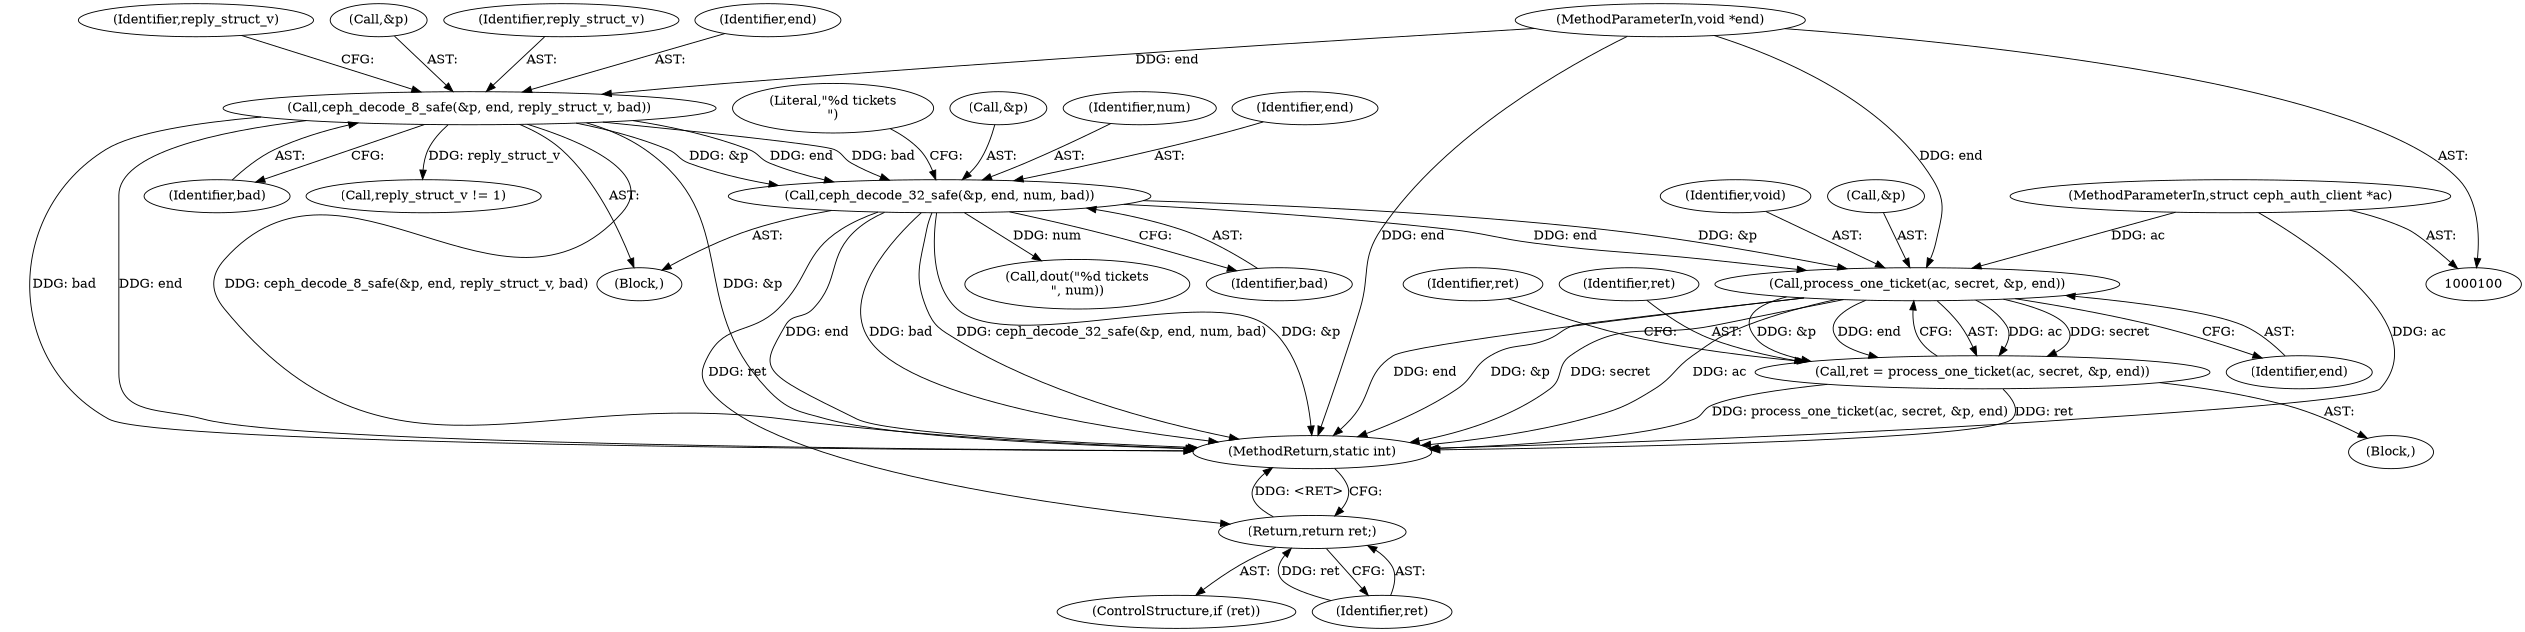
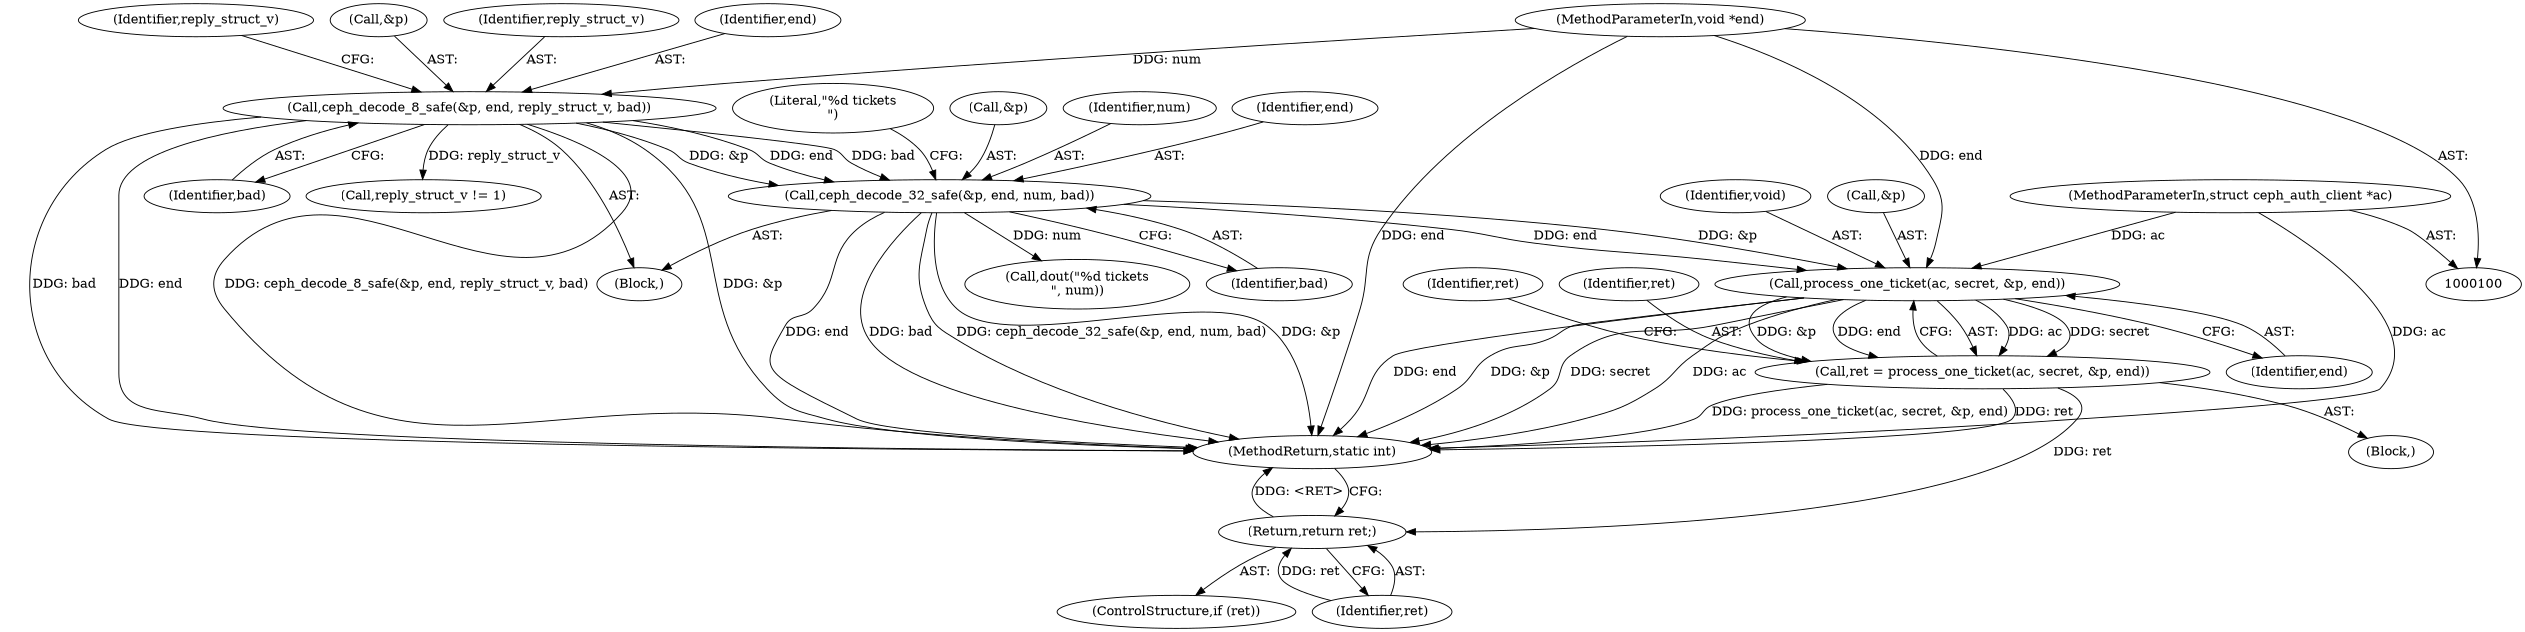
edge "(MethodParameterIn,void *end)" -> "(Call,ceph_decode_8_safe(&p, end, reply_struct_v, bad))": label "DDG: end" -> "DDG: num"
edge "(Call,ceph_decode_32_safe(&p, end, num, bad))" -> "(Return,return ret;)": now "(Call,ret = process_one_ticket(ac, secret, &p, end))" -> "(Return,return ret;)"
